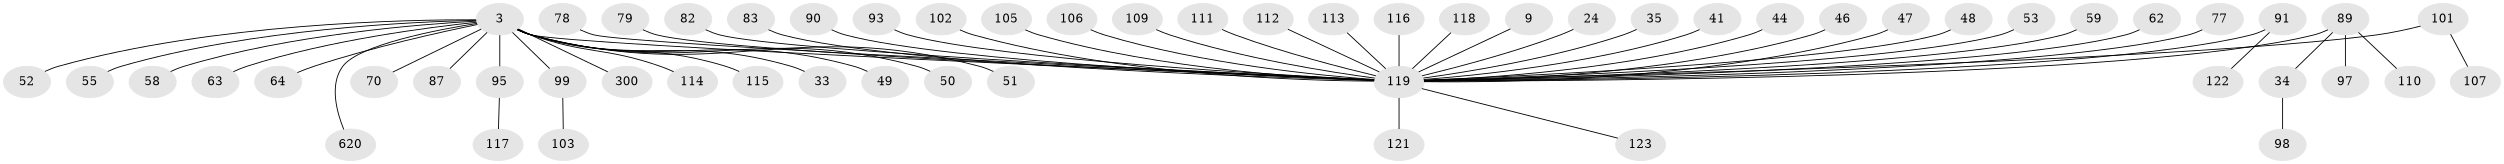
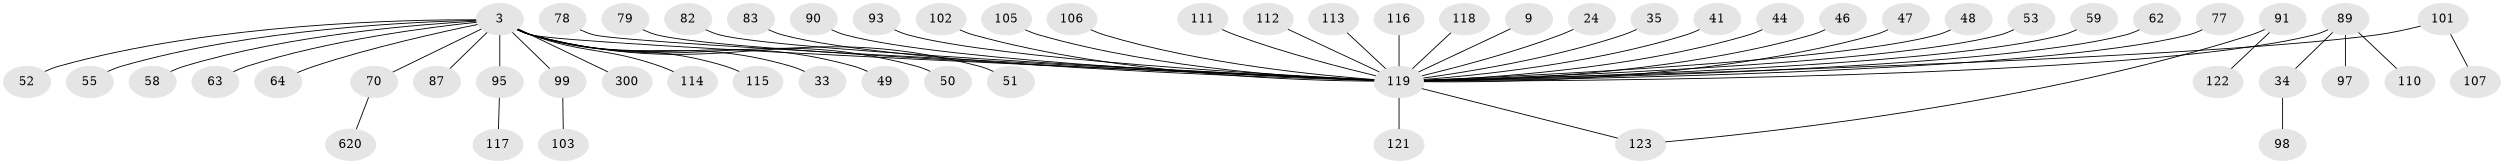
node "109": removed
edge "3" -- "620": now "70" -- "620"
edge "91" -- "119": now "91" -- "123"
